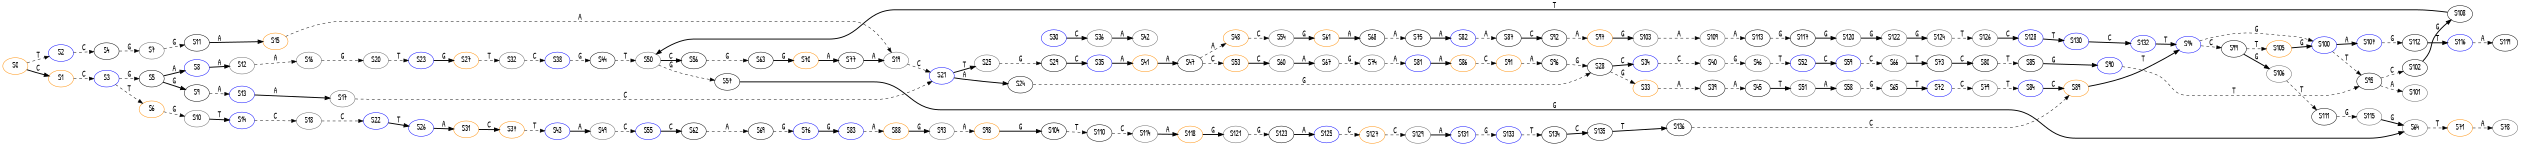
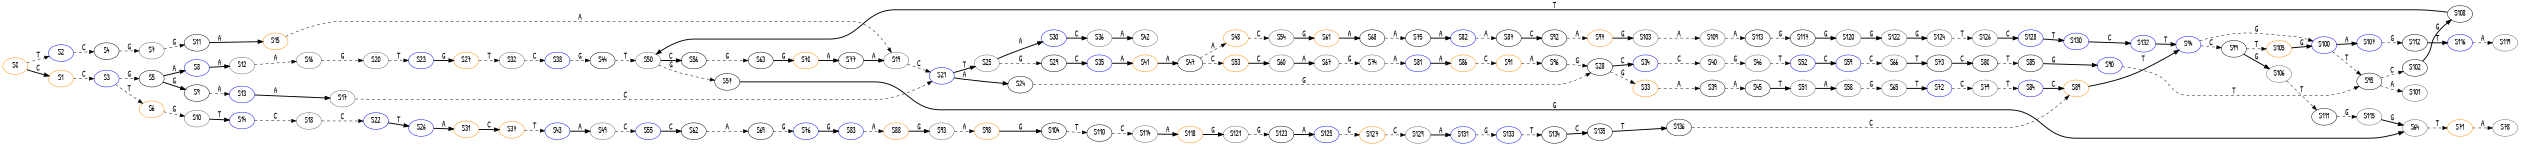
node "S119": color black -> gray40
edge "S25" -> "S30": added, label "A"
